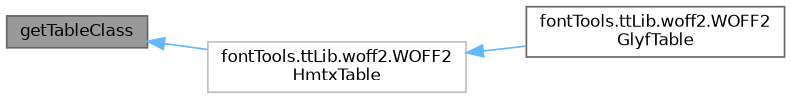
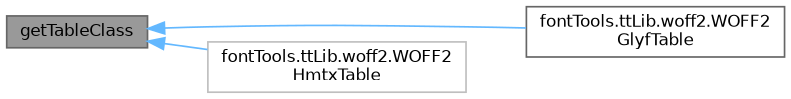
edge "fontTools.ttLib.woff2.WOFF2 GlyfTable" -> "fontTools.ttLib.woff2.WOFF2 HmtxTable": now "fontTools.ttLib.woff2.WOFF2 GlyfTable" -> "getTableClass"
